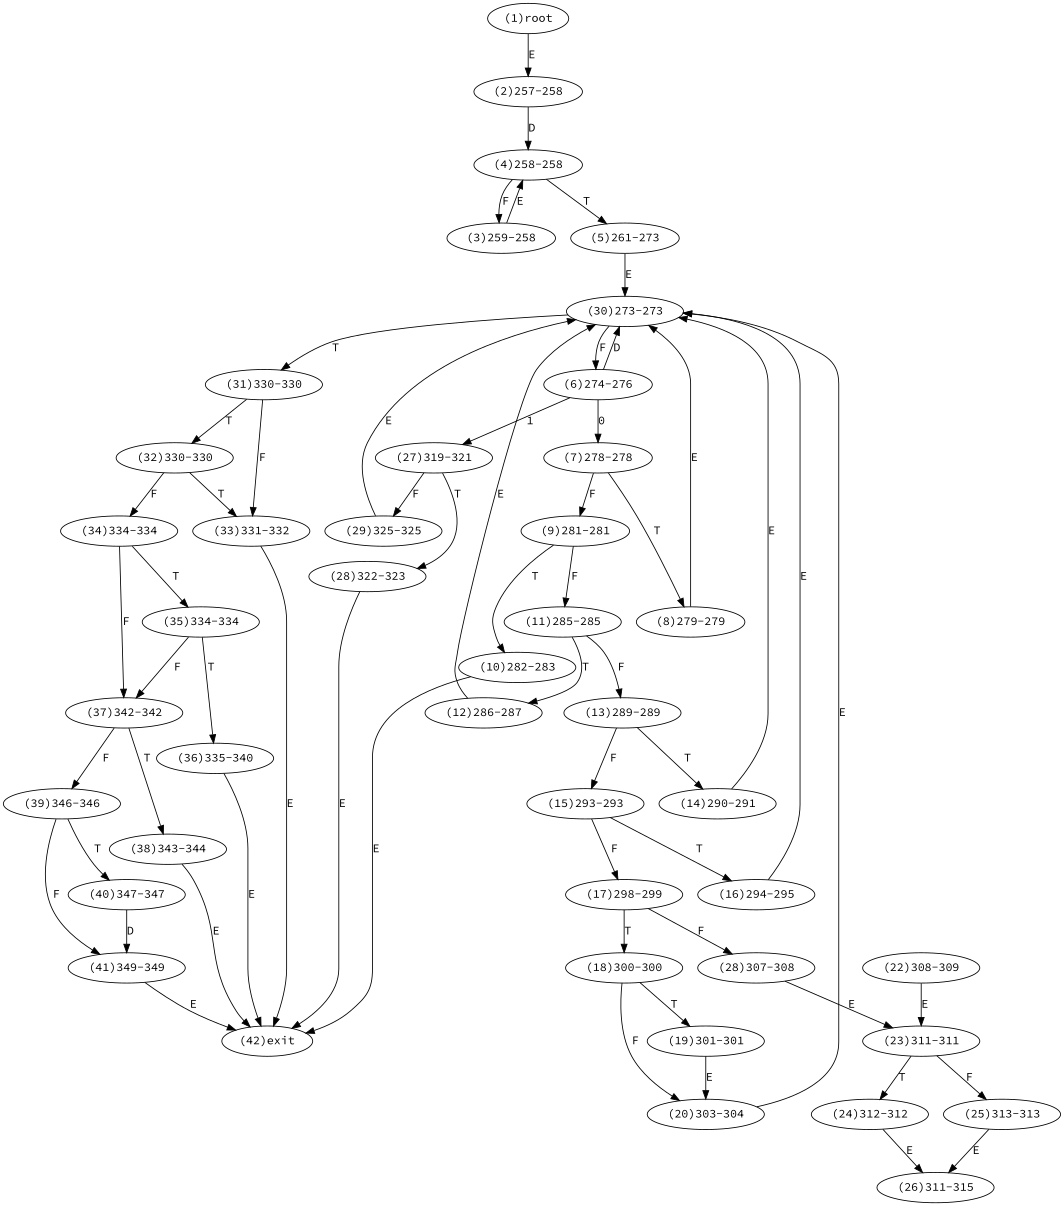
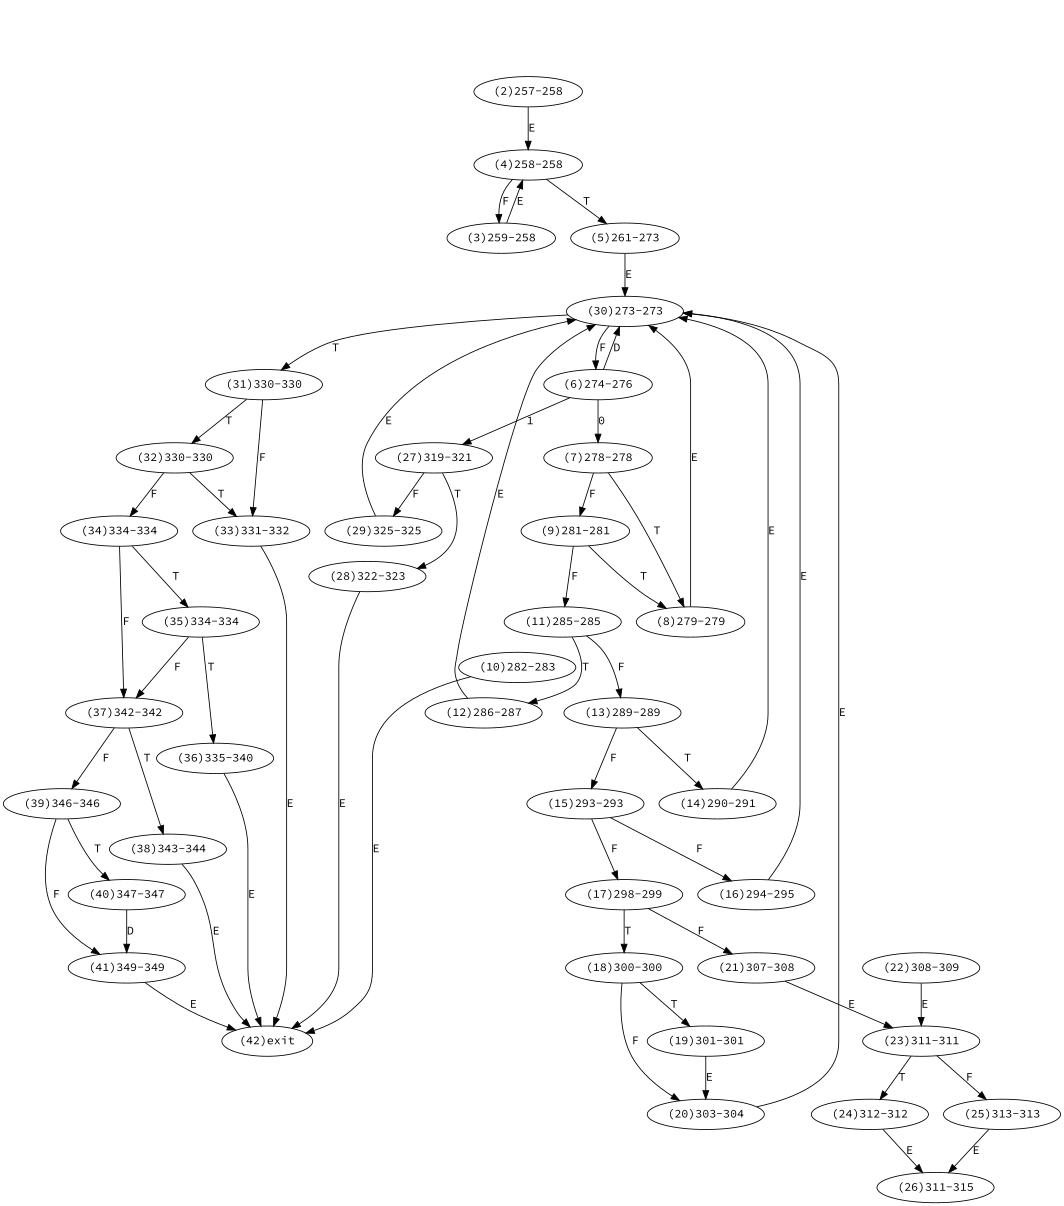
node "(1)root": removed
edge "(2)257-258" -> "(4)258-258": label "D" -> "E"
edge "(9)281-281" -> "(10)282-283": now "(9)281-281" -> "(8)279-279"
edge "(15)293-293" -> "(16)294-295": label "T" -> "F"
node "(28)307-308": label "(28)307-308" -> "(21)307-308"
